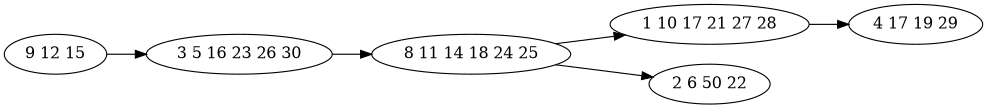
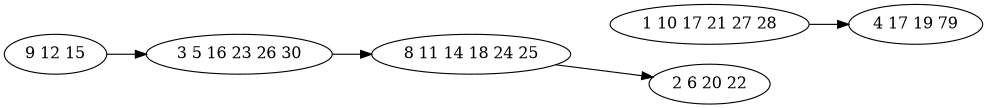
node "4 17 19 29": label "4 17 19 29" -> "4 17 19 79"
edge "8 11 14 18 24 25" -> "1 10 17 21 27 28": removed
node "2 6 50 22": label "2 6 50 22" -> "2 6 20 22"
